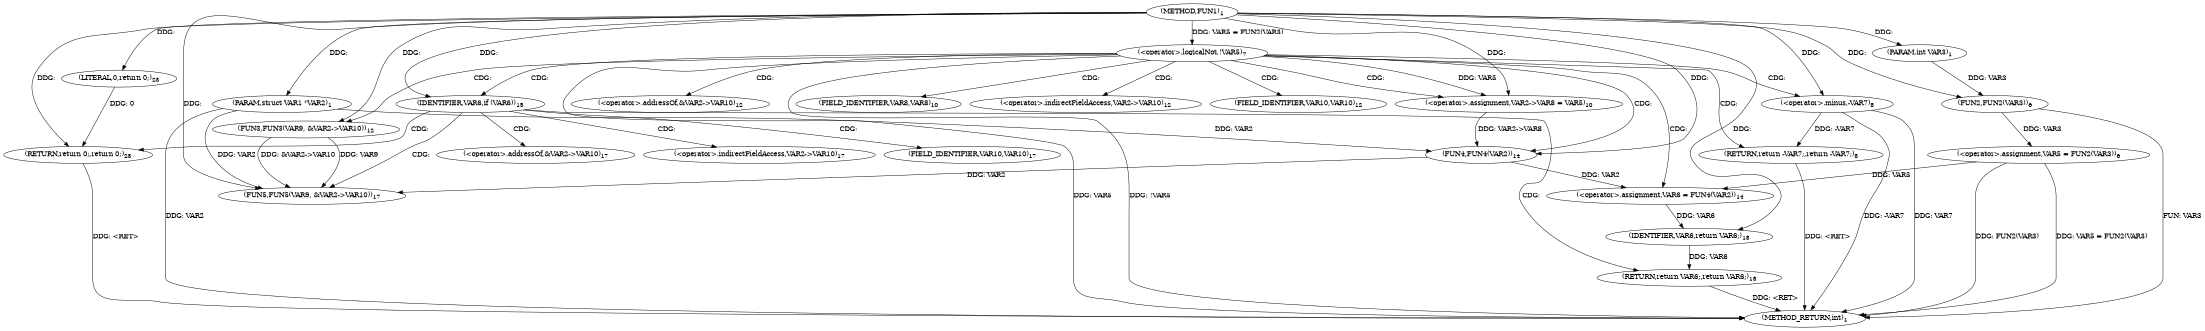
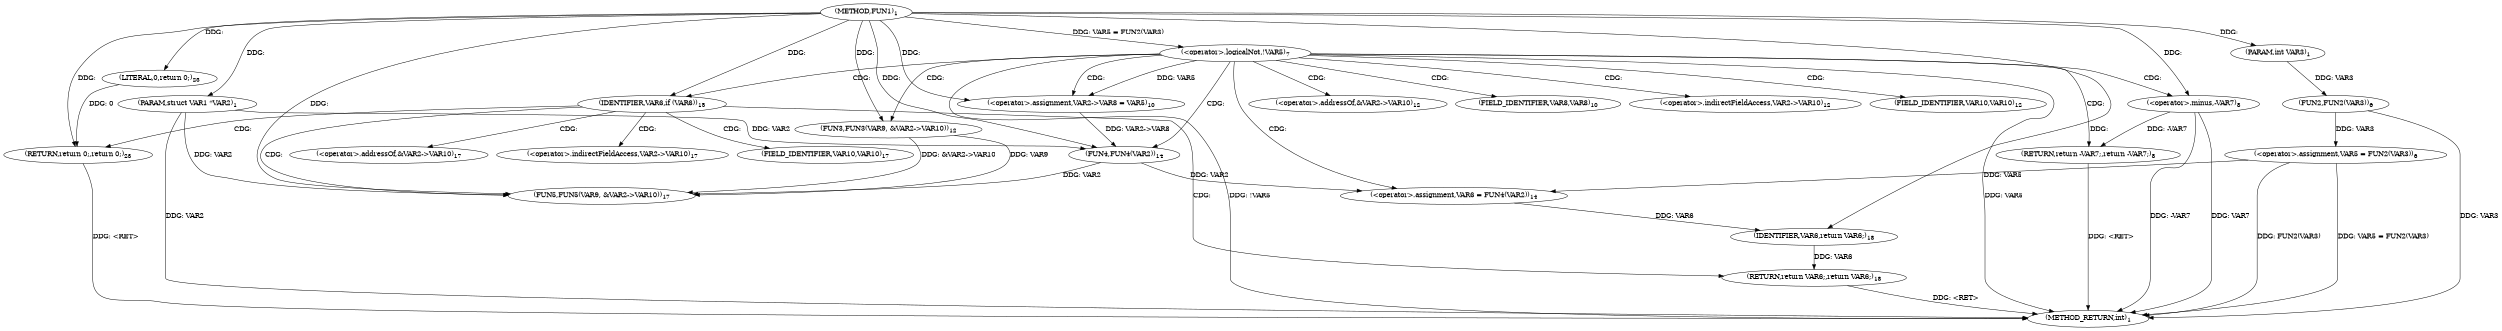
edge "(METHOD,FUN1)" -> "(FUN2,FUN2(VAR3))": removed, label "DDG:"
edge "(FUN2,FUN2(VAR3))" -> "(METHOD_RETURN,int)": label "FUN: VAR3" -> "DDG: VAR3"
